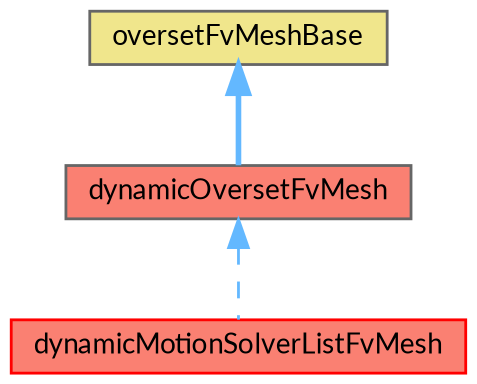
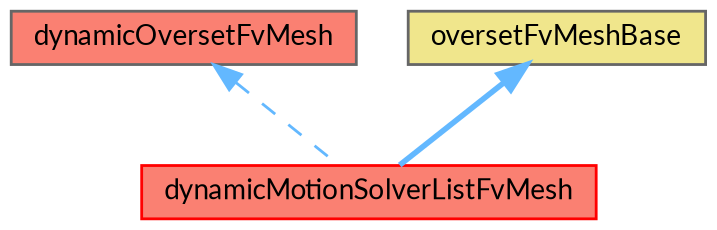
edge "dynamicOversetFvMesh" -> "oversetFvMeshBase": now "dynamicMotionSolverListFvMesh" -> "oversetFvMeshBase"
